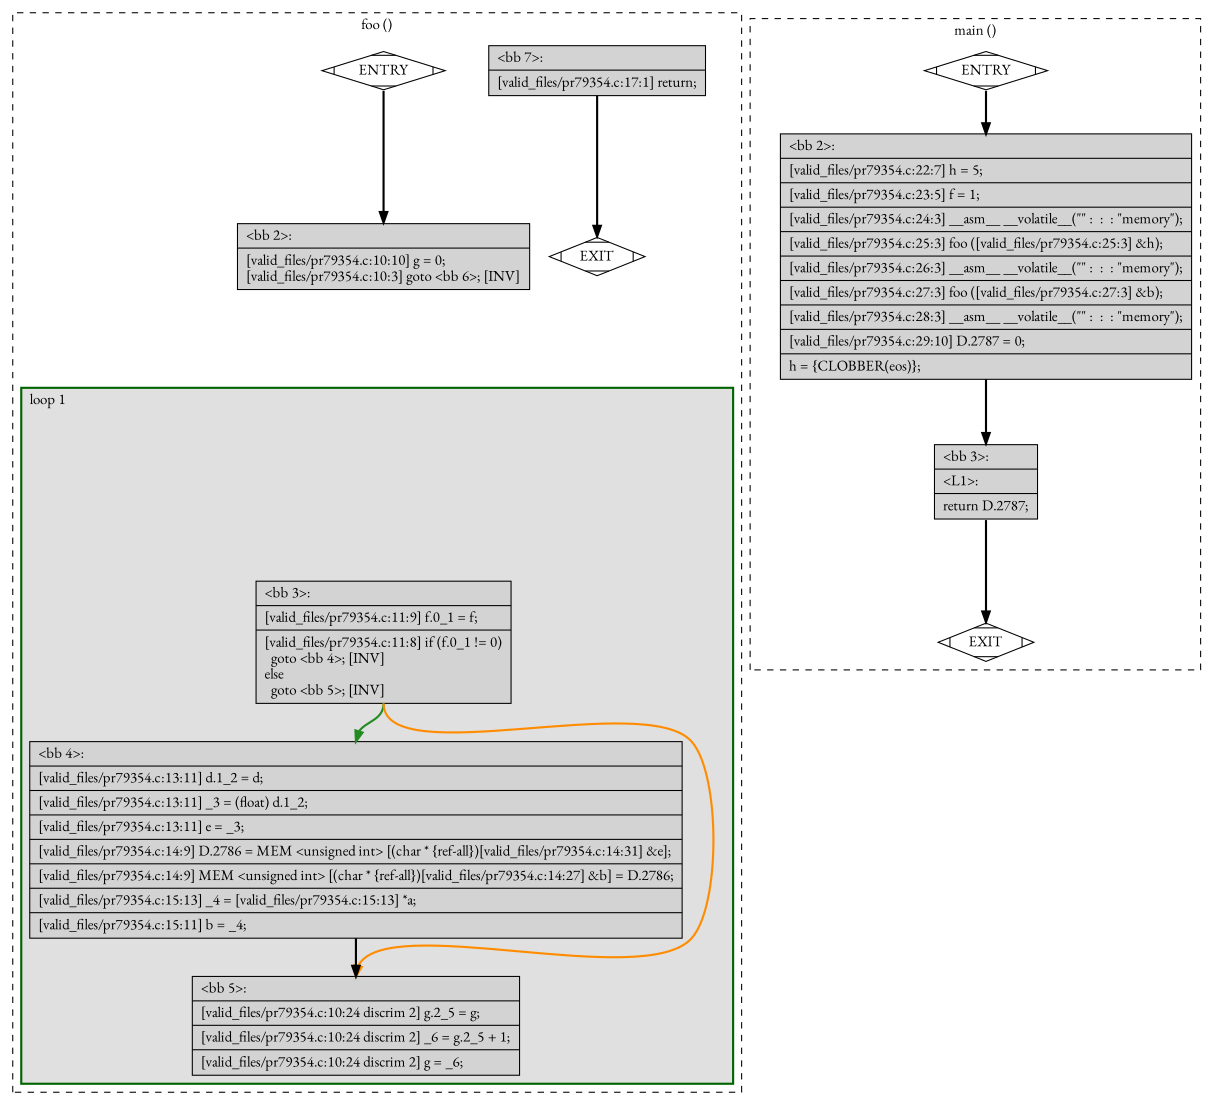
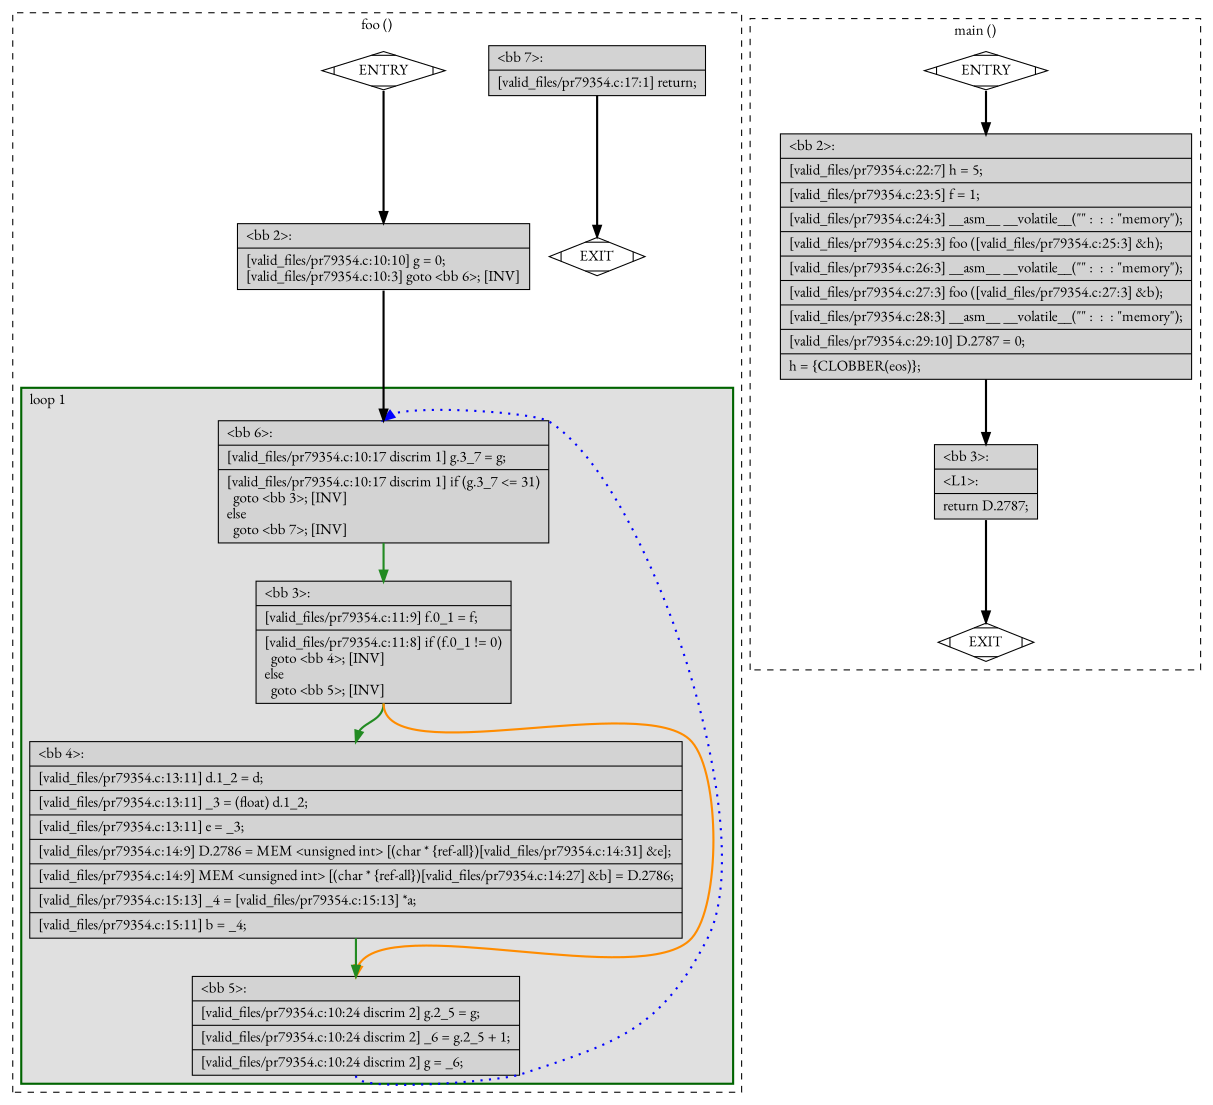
node "<bb 6>:": added
edge "<bb 4>:" -> "<bb 5>:": color black -> forestgreen
